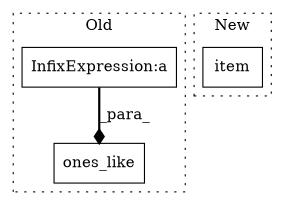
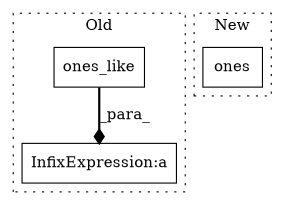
node "item": label "item" -> "ones"
edge "InfixExpression:a" -> "ones_like": reversed
